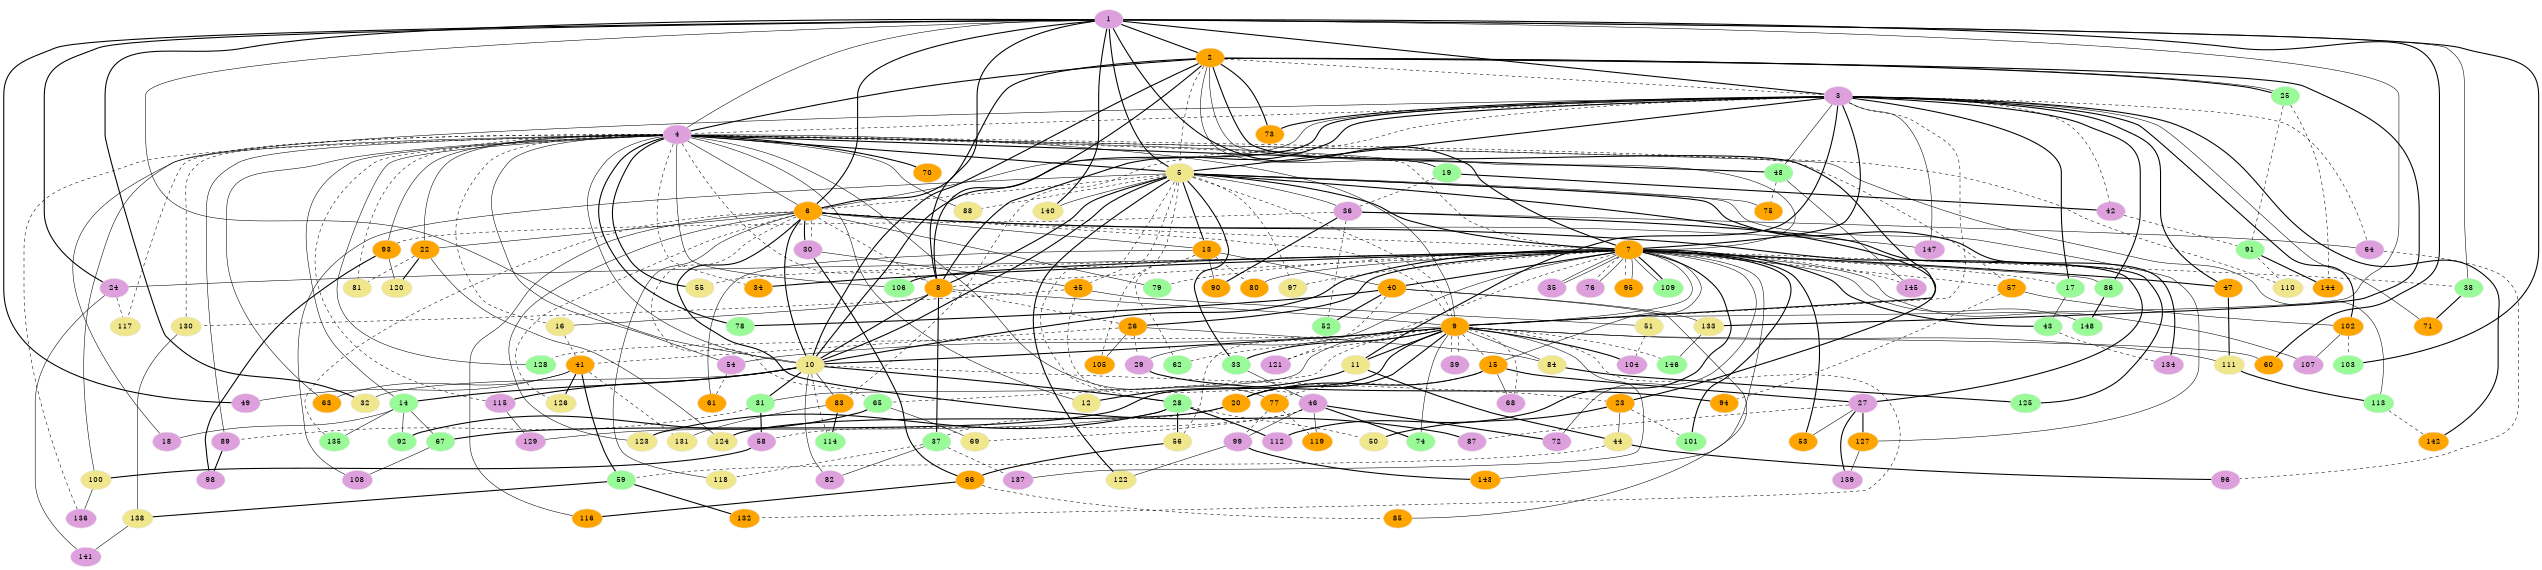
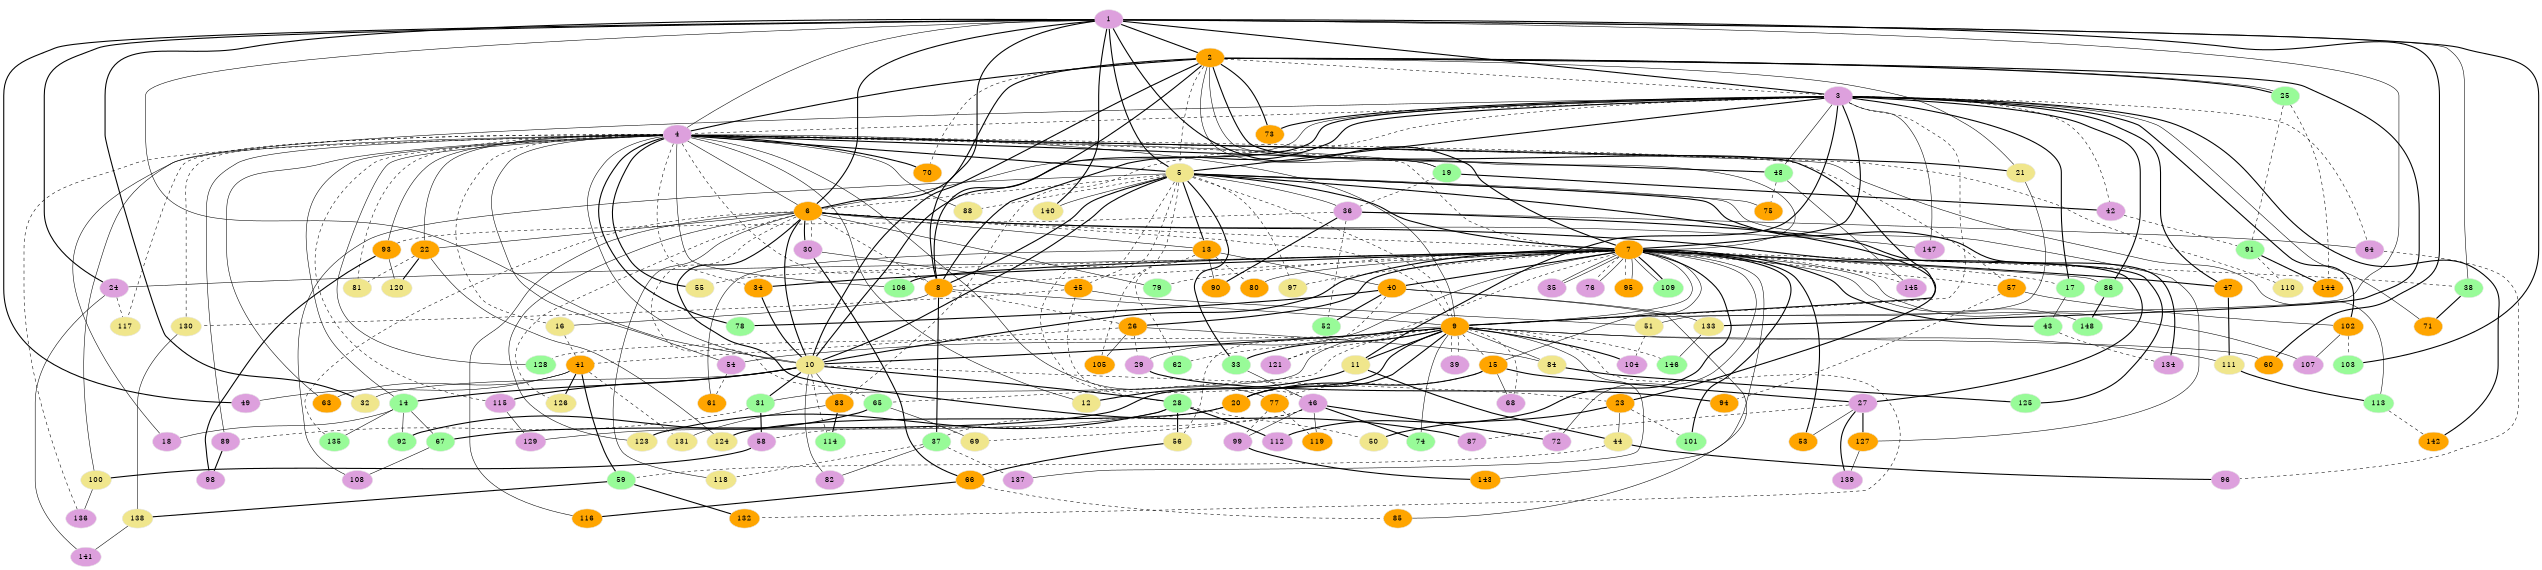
edge "2" -- "70": added
node "21": added
edge "8" -- "10": now "34" -- "10"
node "122": removed
